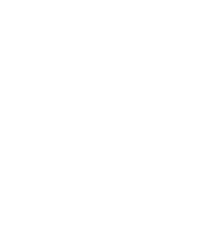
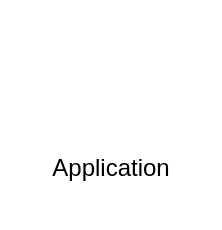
node "Application": added
